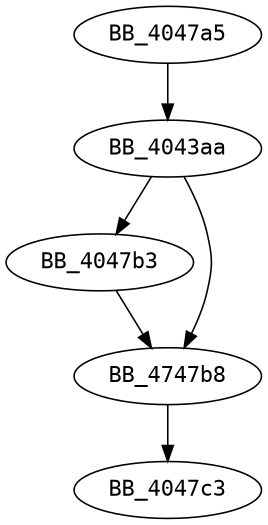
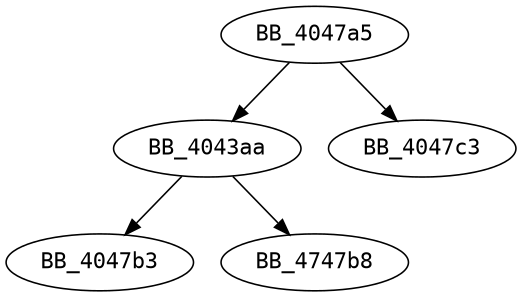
edge "BB_4047b3" -> "BB_4747b8": removed
edge "BB_4747b8" -> "BB_4047c3": now "BB_4047a5" -> "BB_4047c3"
